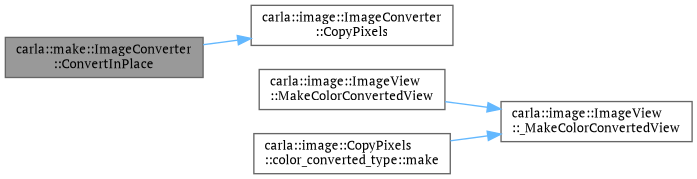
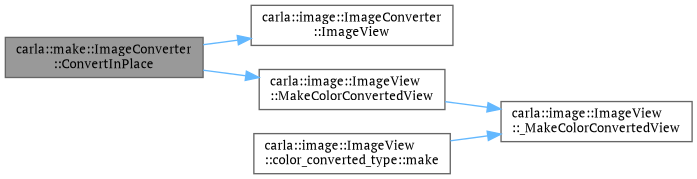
node "carla::image::ImageConverter ::CopyPixels": label "carla::image::ImageConverter ::CopyPixels" -> "carla::image::ImageConverter ::ImageView"
edge "carla::make::ImageConverter ::ConvertInPlace" -> "carla::image::ImageView ::MakeColorConvertedView": added
node "carla::image::CopyPixels ::color_converted_type::make": label "carla::image::CopyPixels ::color_converted_type::make" -> "carla::image::ImageView ::color_converted_type::make"
